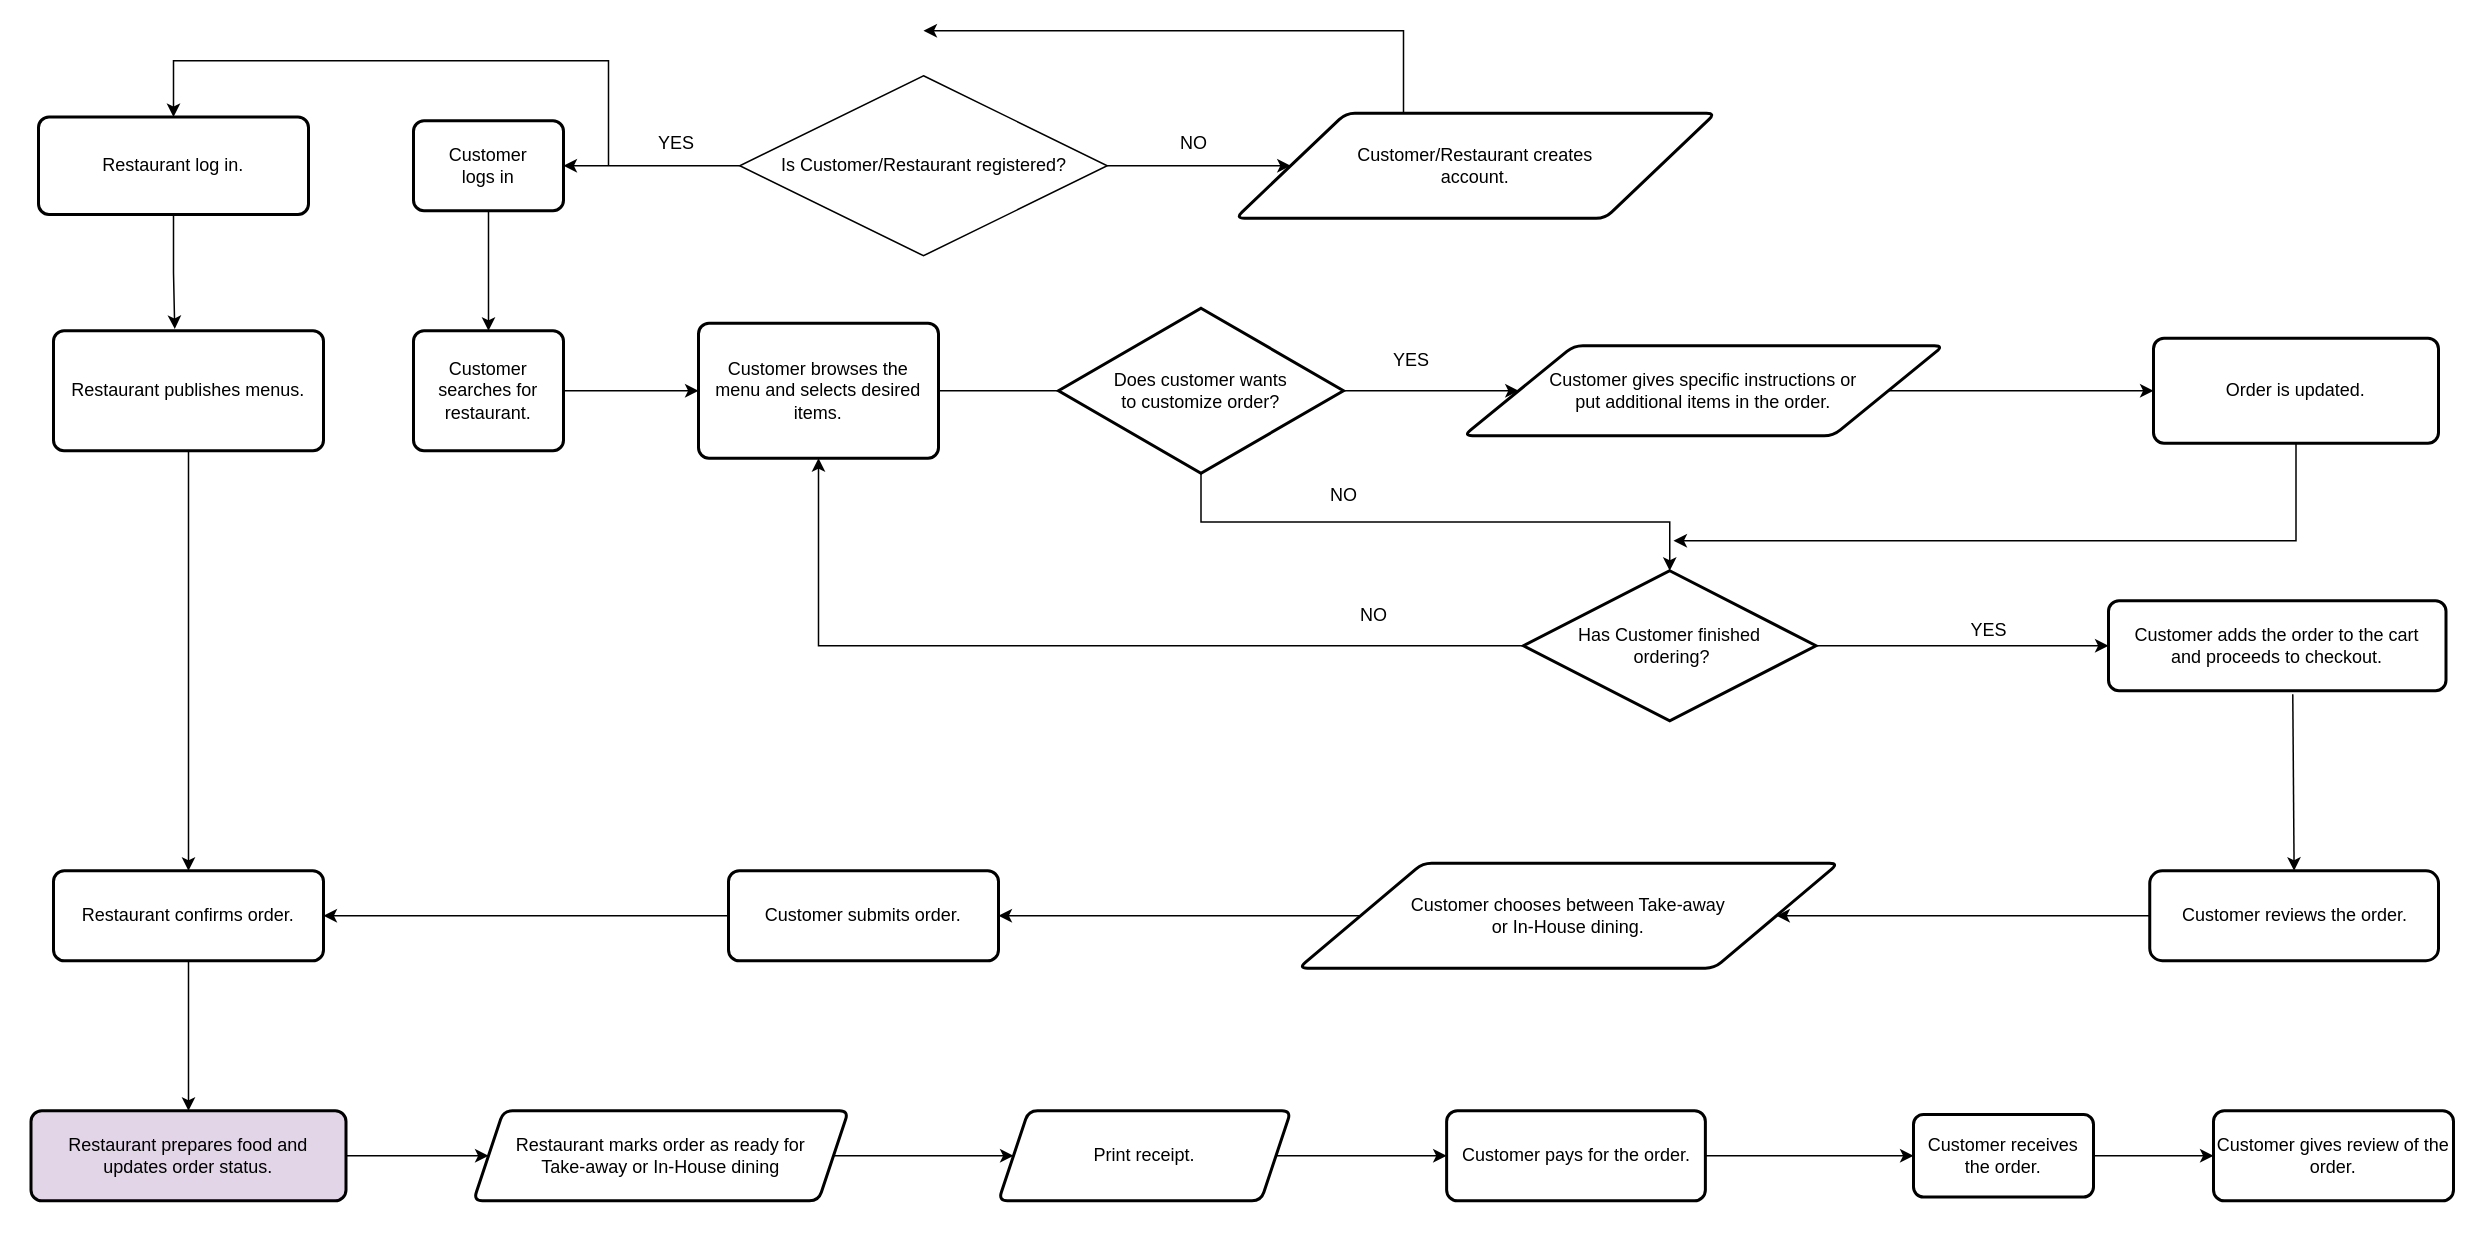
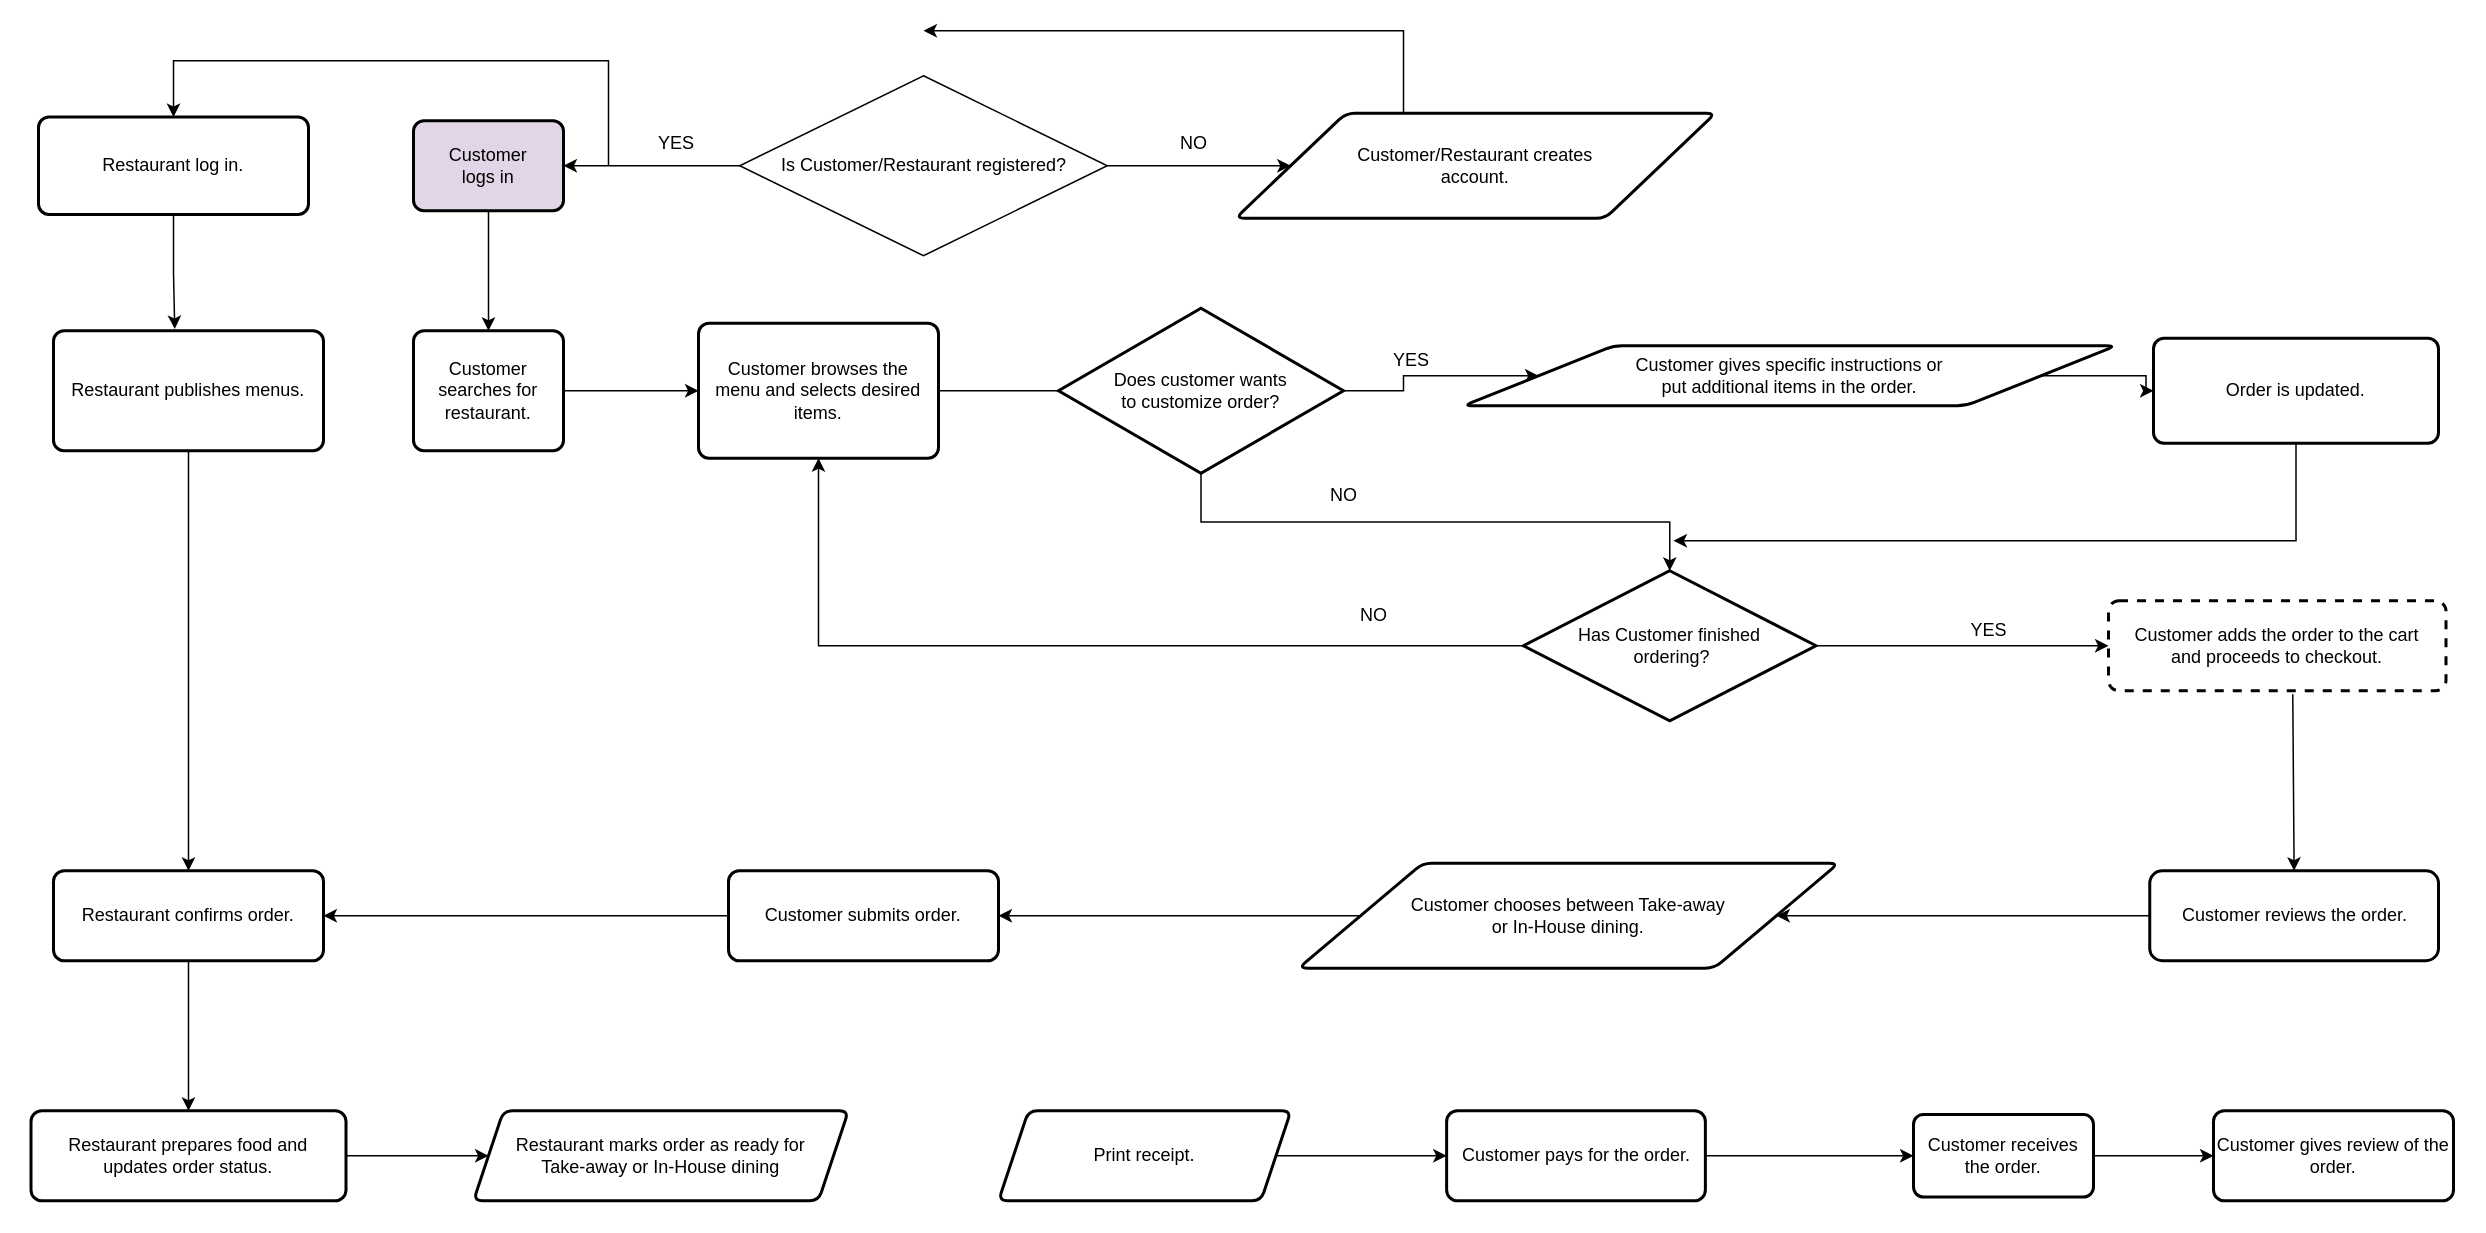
node "Customer logs in": fillcolor #ffffff -> #e1d5e7
node "Customer gives specific instructions or put additional items in the order.": size 480x90 -> 653x60
node "Customer adds the order to the cart and proceeds to checkout.": style solid -> dashed
node "Restaurant prepares food and updates order status.": fillcolor #e1d5e7 -> #ffffff
edge "Restaurant marks order as ready for Take-away or In-House dining" -> "Print receipt.": removed
